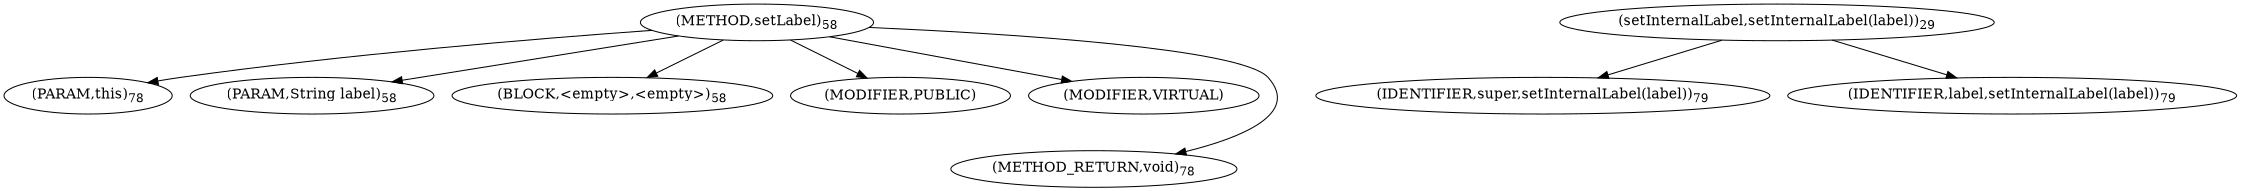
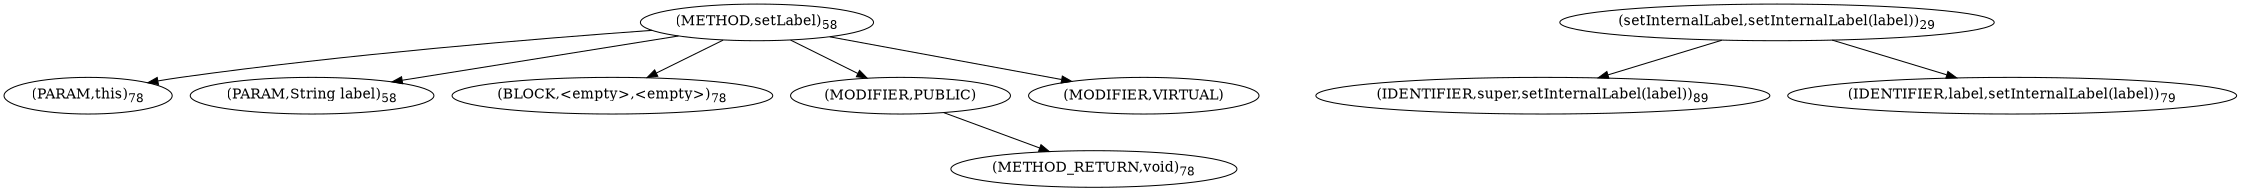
edge "(METHOD,setLabel)" -> "(METHOD_RETURN,void)": now "(MODIFIER,PUBLIC)" -> "(METHOD_RETURN,void)"
node "(BLOCK,<empty>,<empty>)": text "58" -> "78"
node "(IDENTIFIER,super,setInternalLabel(label))": text "79" -> "89"
